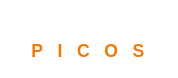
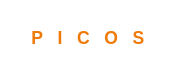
node "P I C O S": moved (88, 51) -> (88, 38)
